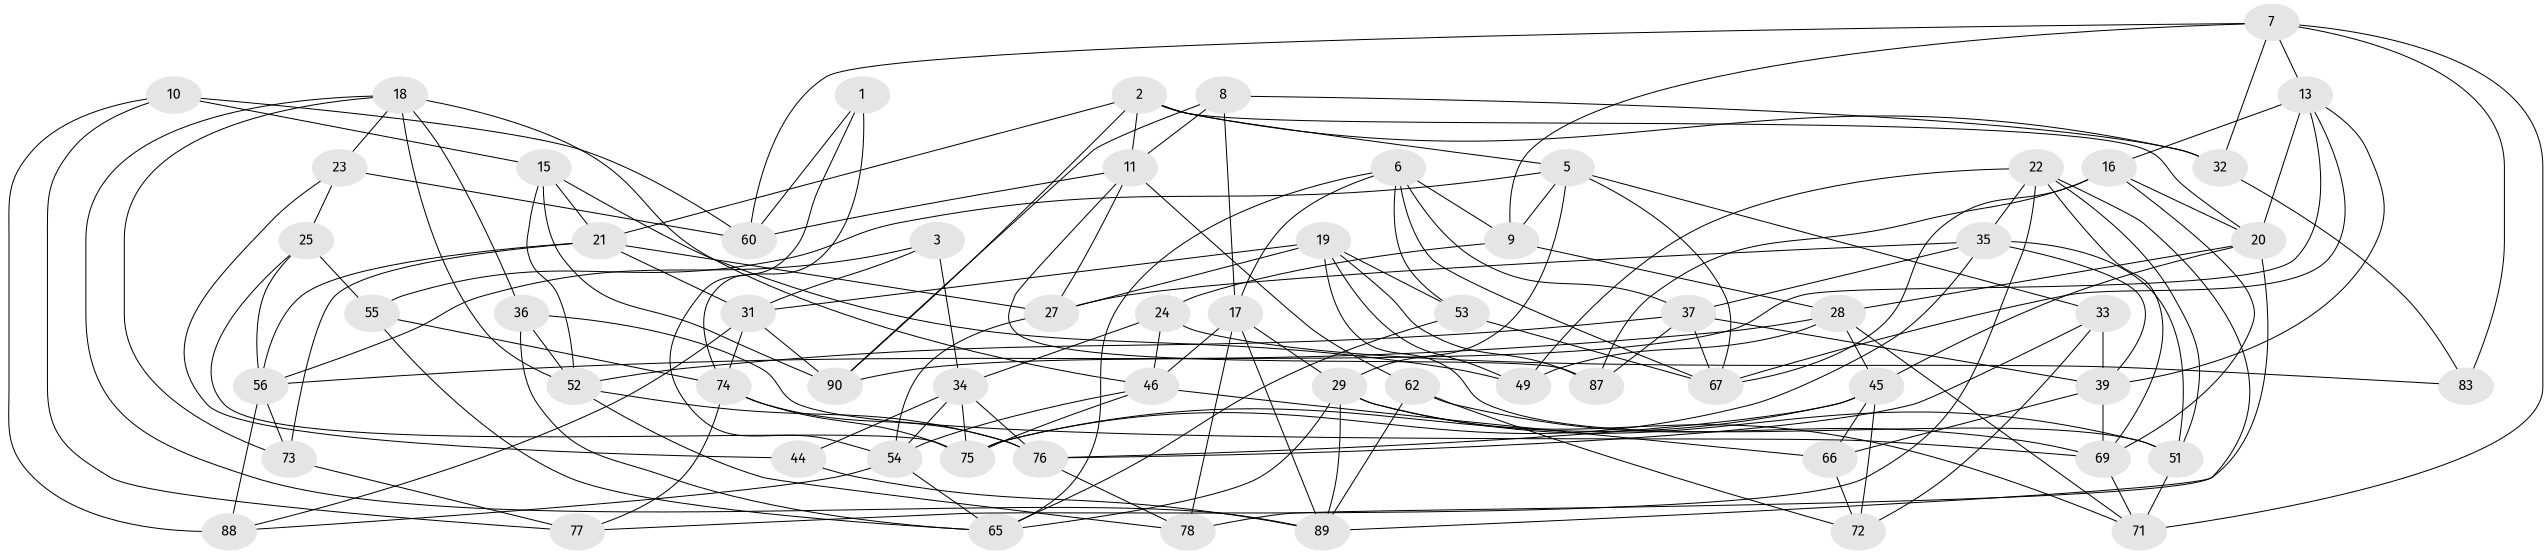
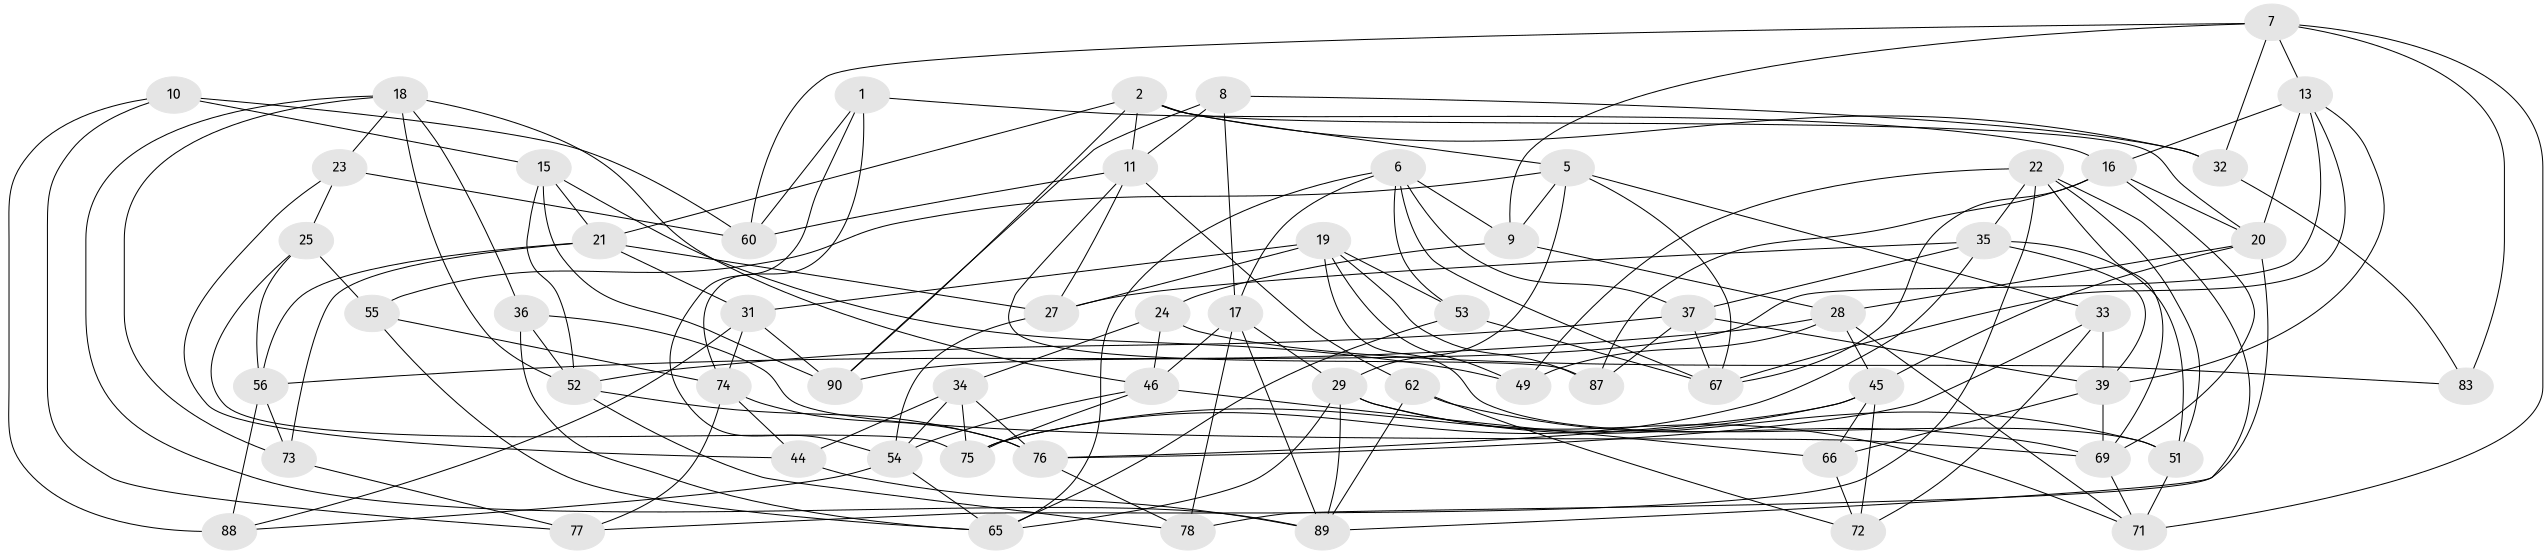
edge "1" -- "16": added
node "3": removed
edge "74" -- "75": now "74" -- "44"
